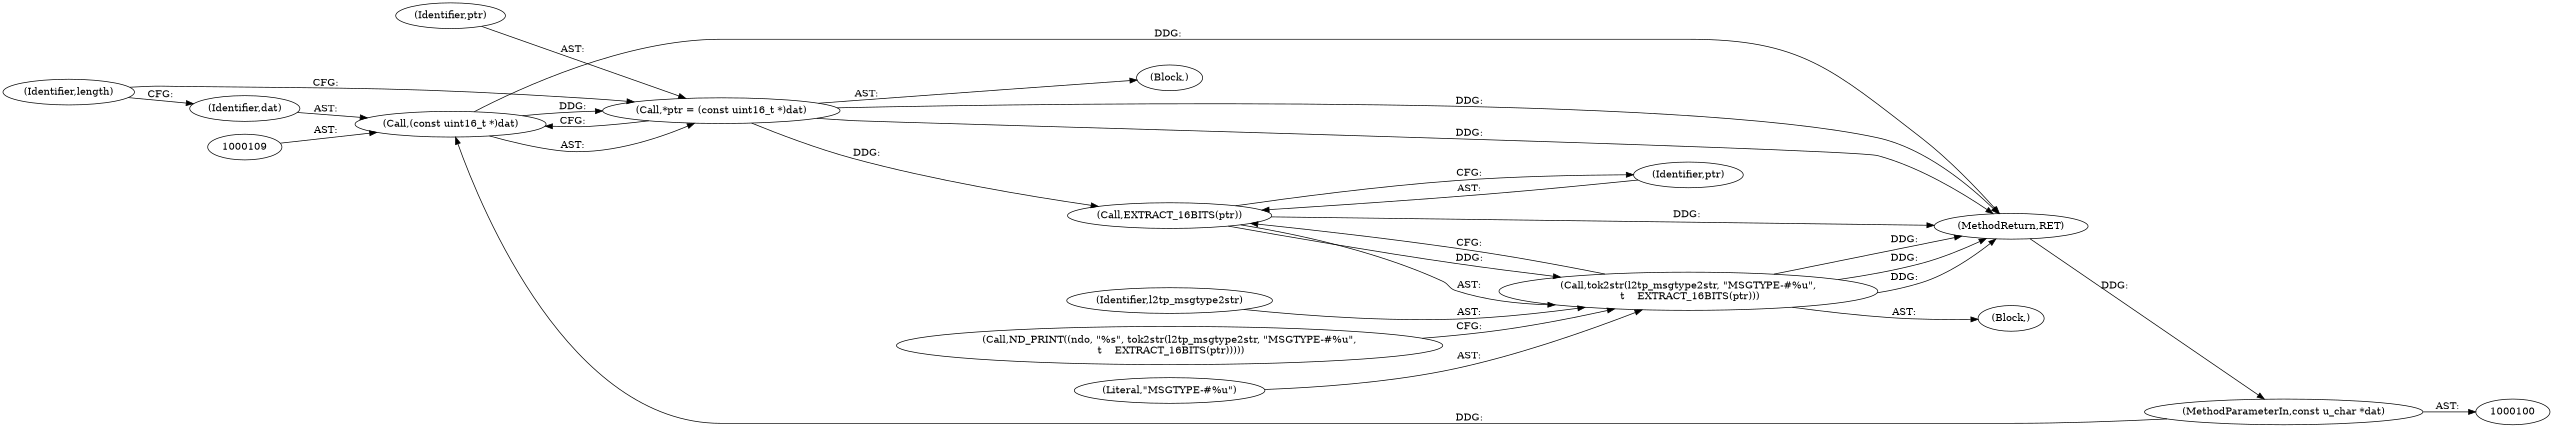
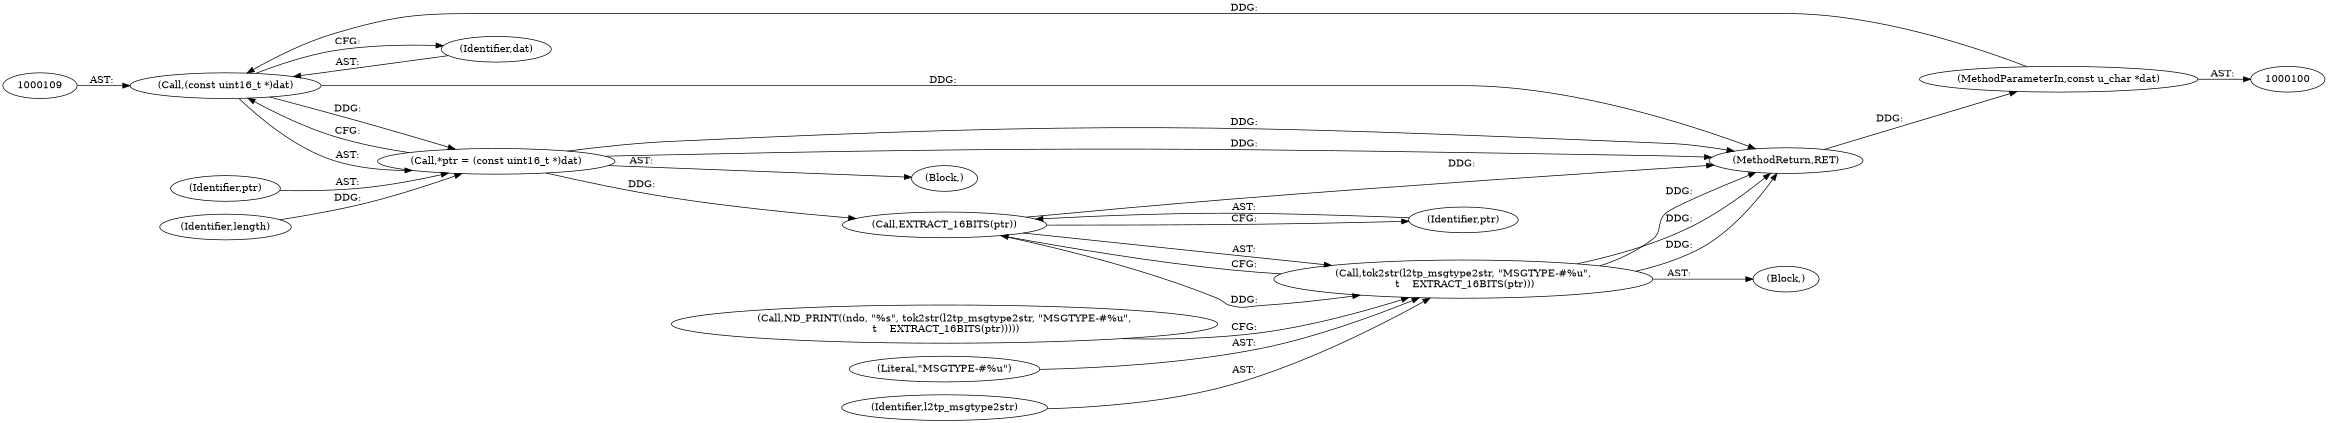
edge "(Identifier,length)" -> "(Call,*ptr = (const uint16_t *)dat)": label "CFG: " -> "DDG: "
edge "(Identifier,length)" -> "(Identifier,dat)": now "(Call,(const uint16_t *)dat)" -> "(Identifier,dat)"
